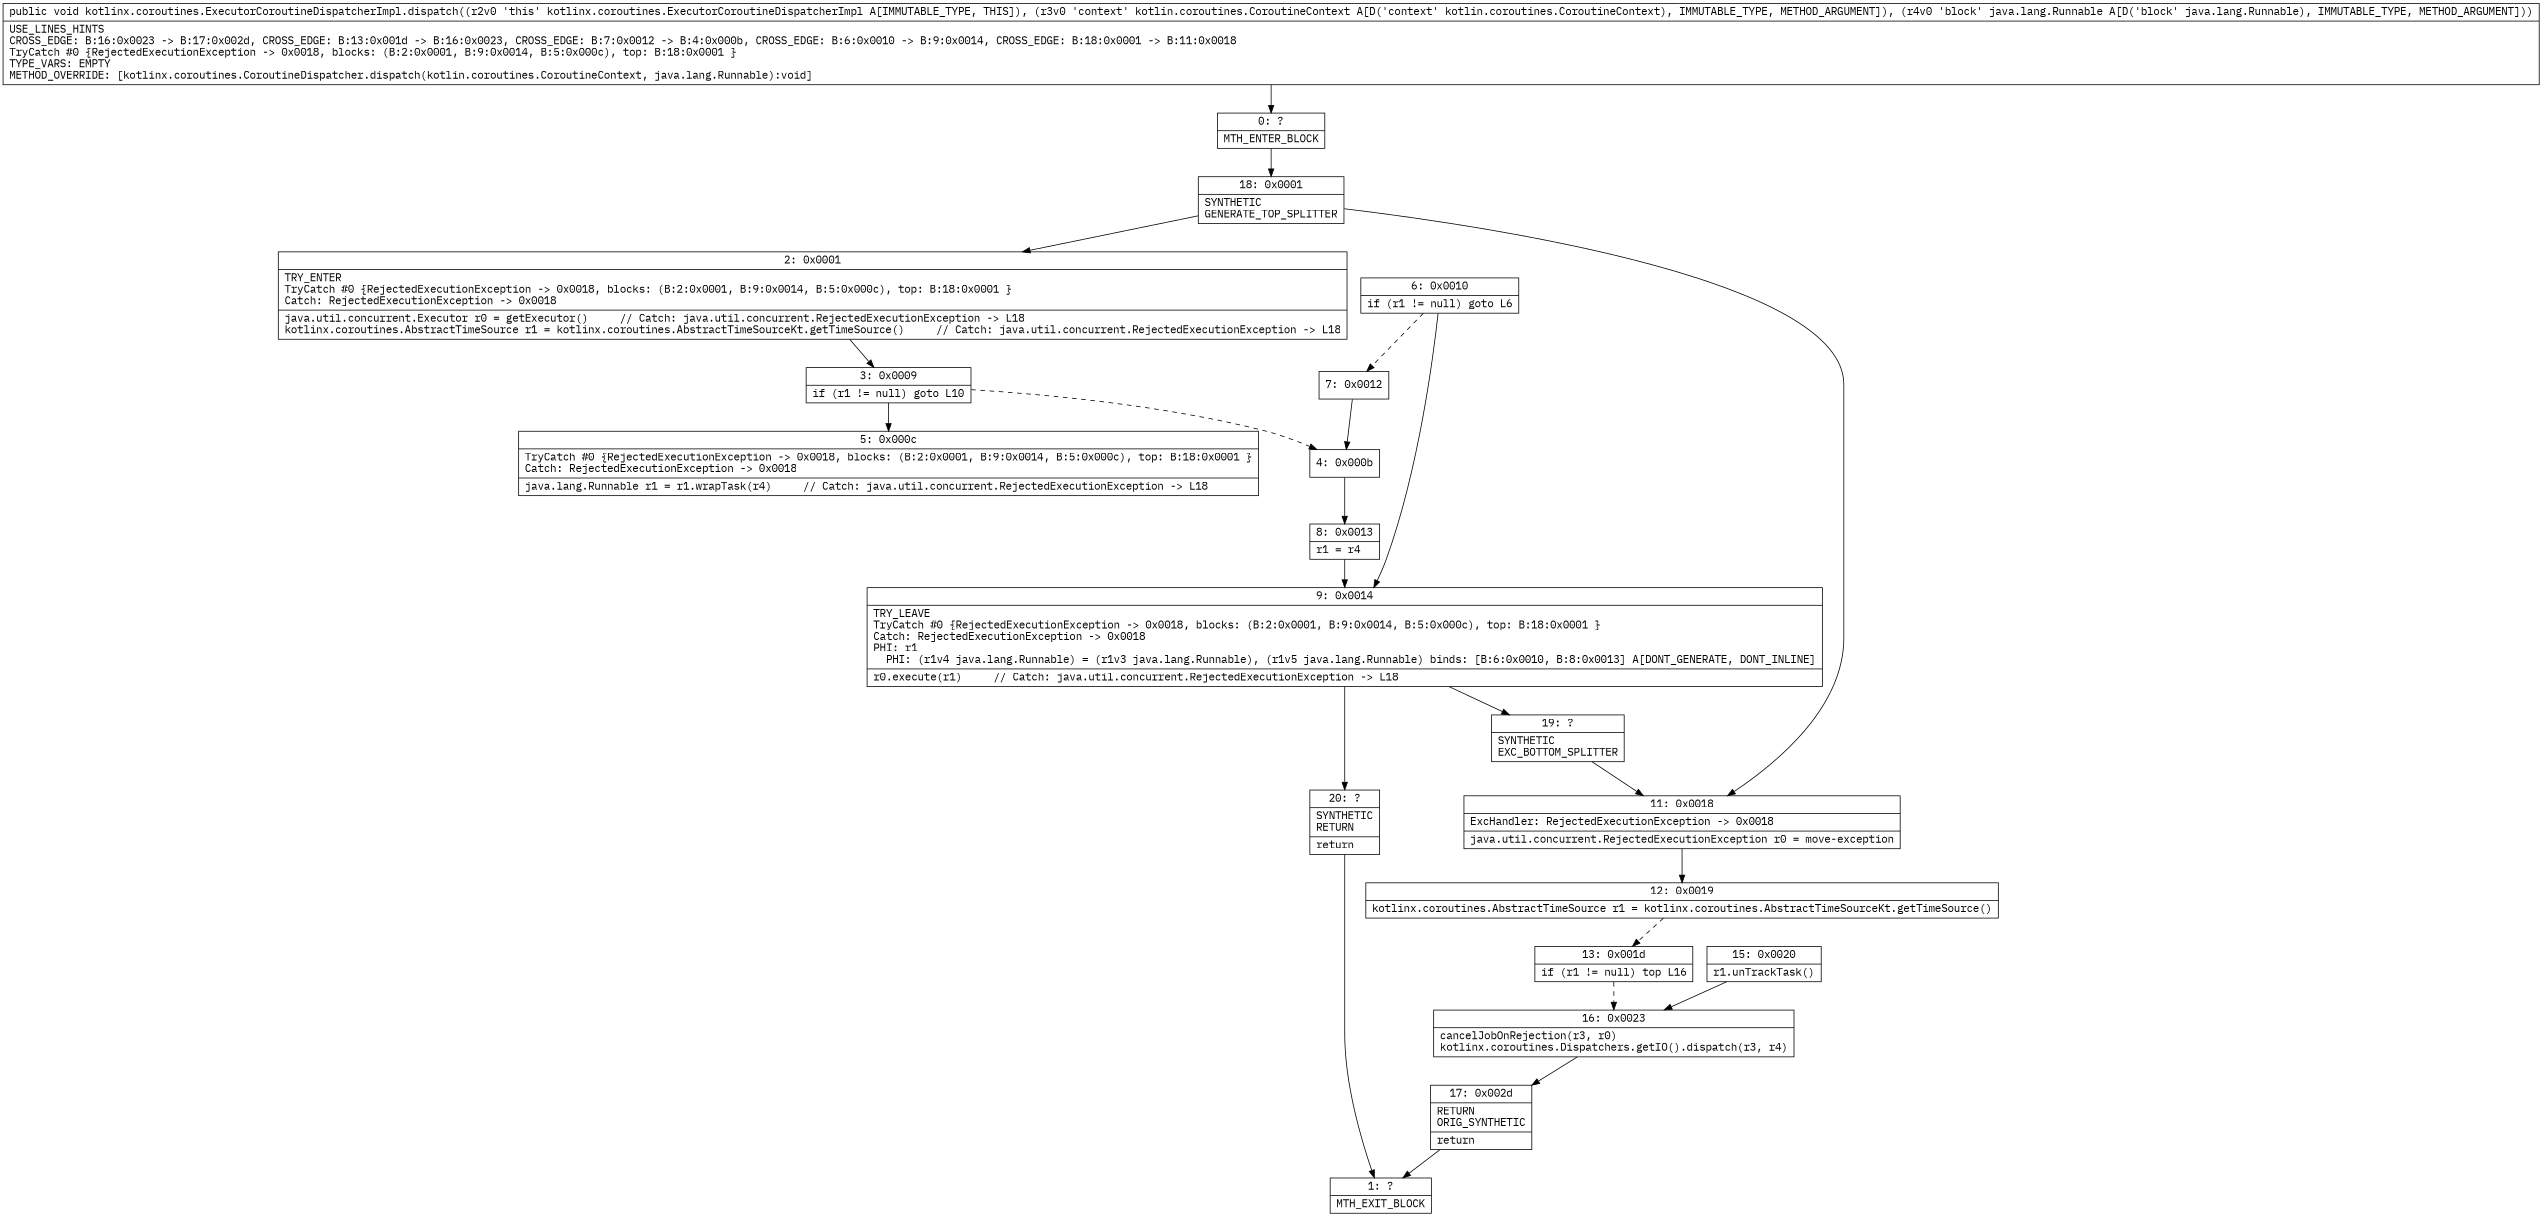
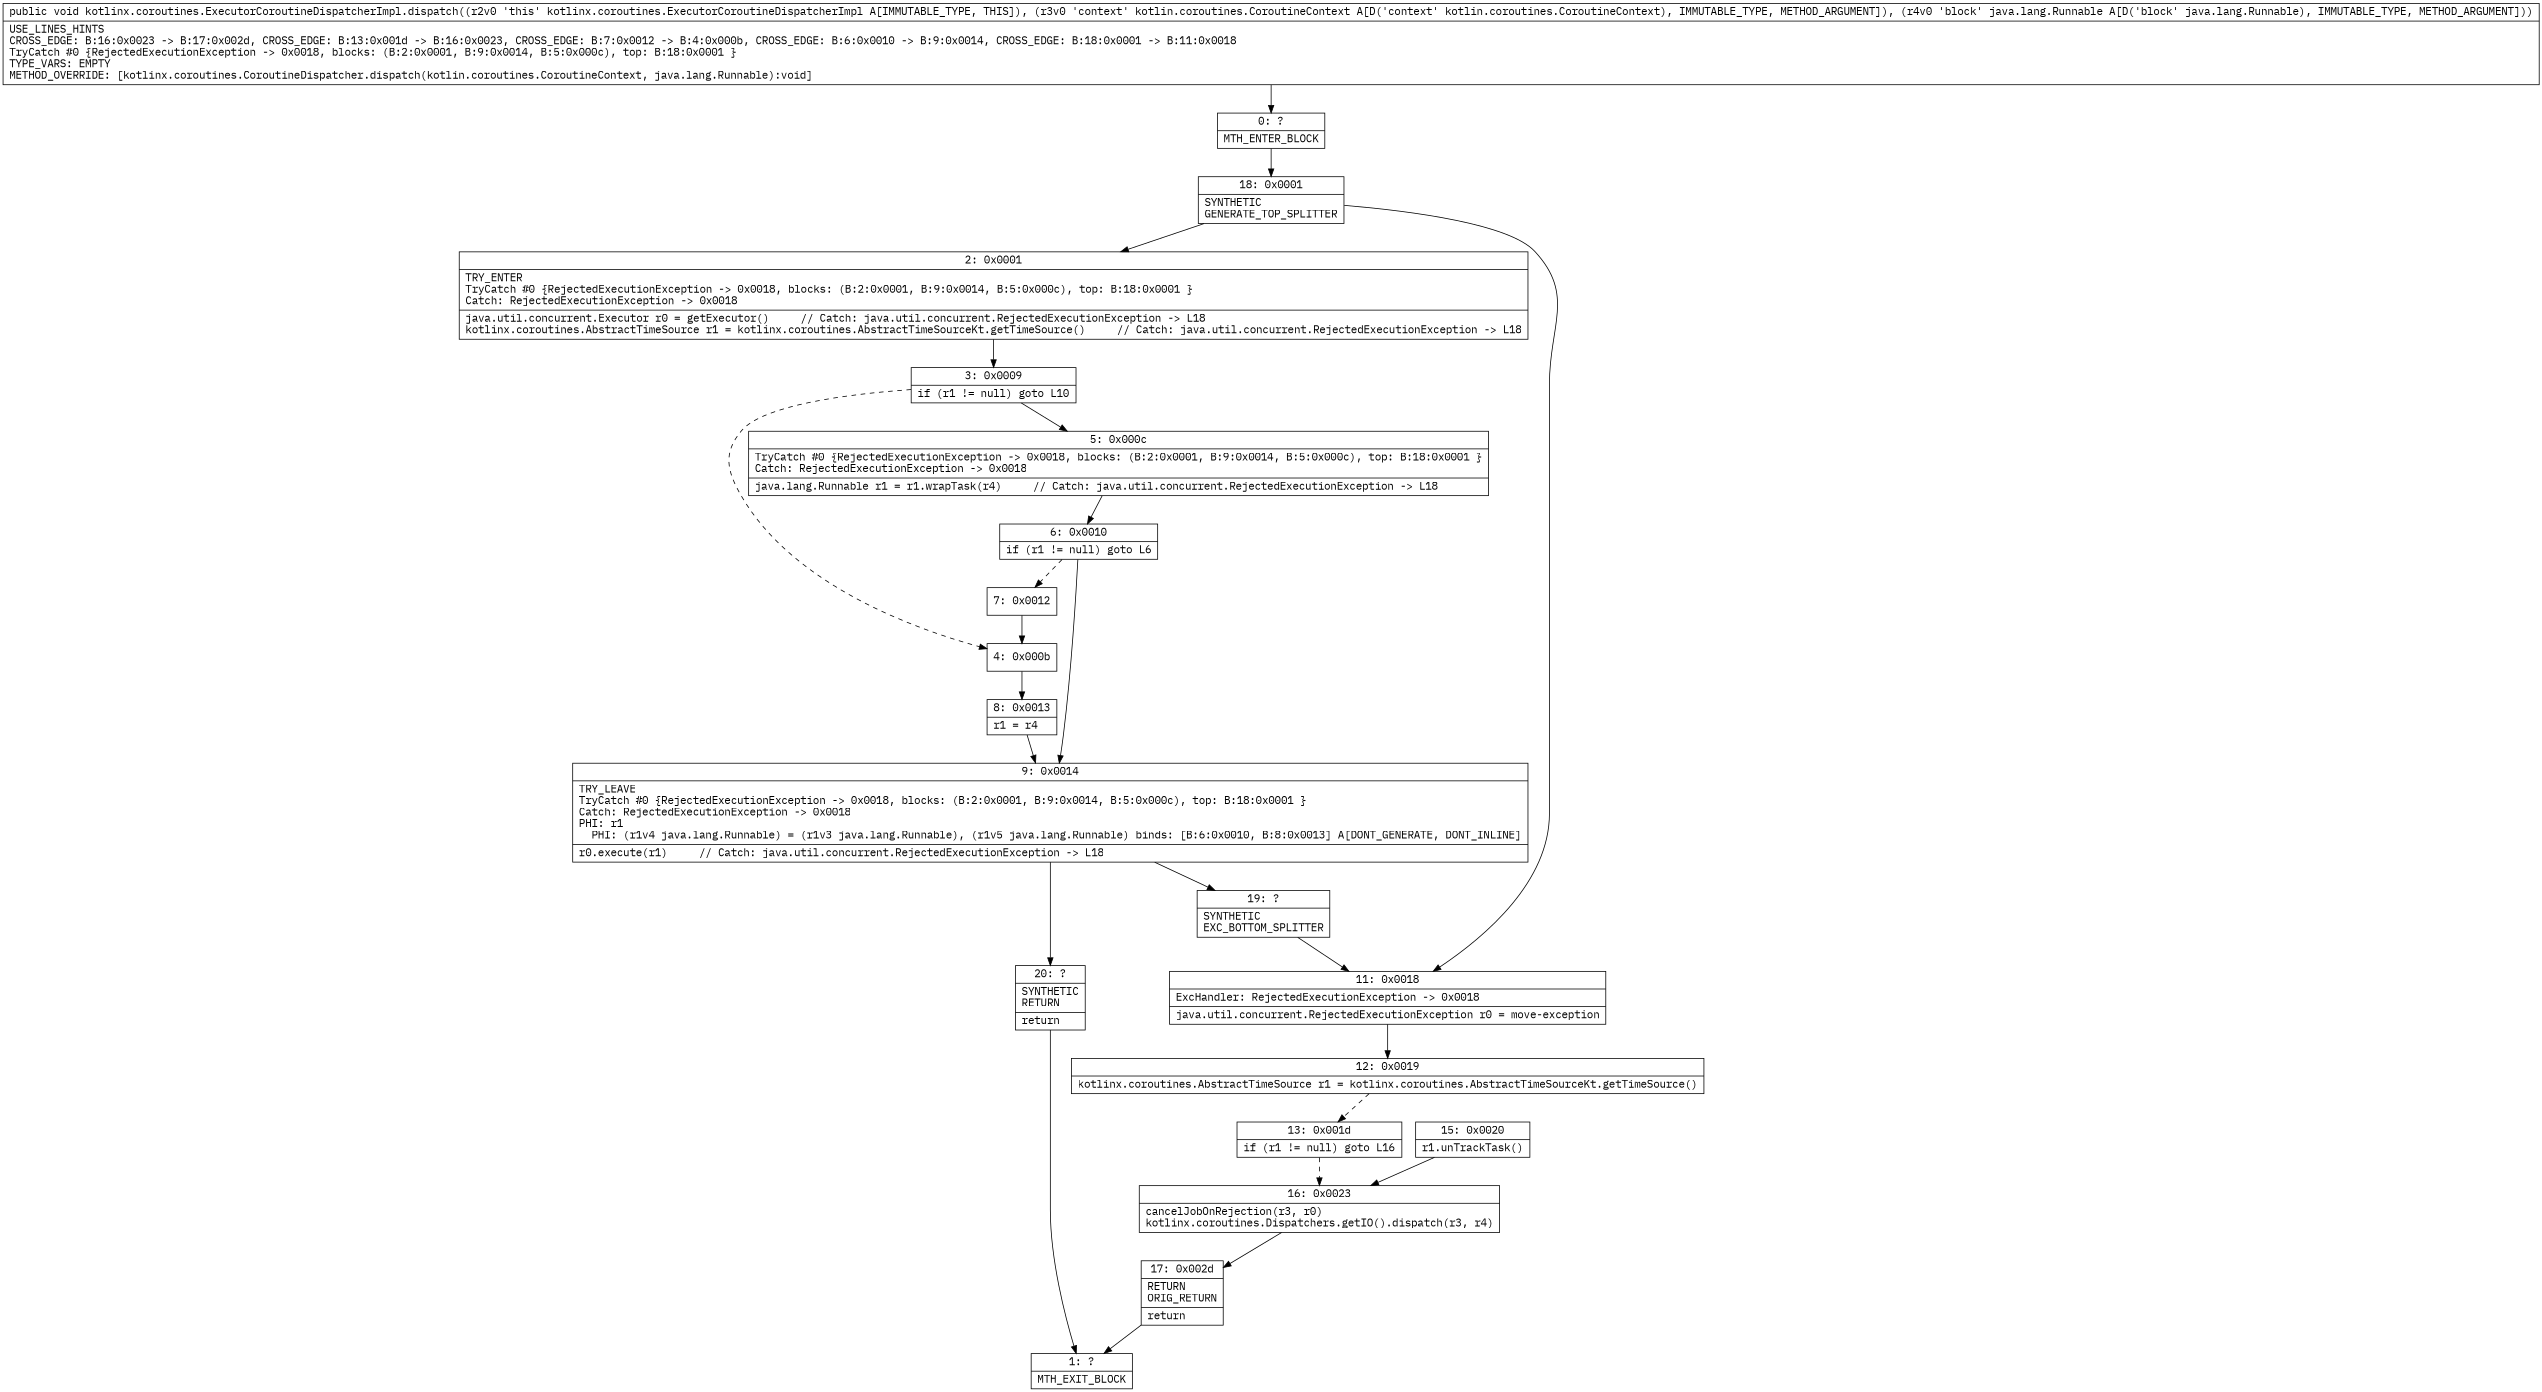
edge "5: 0x000c" -> "6: 0x0010": added
node "13: 0x001d": text "if (r1 != null) top L16" -> "if (r1 != null) goto L16"
node "17: 0x002d": text "ORIG_SYNTHETIC" -> "ORIG_RETURN"
